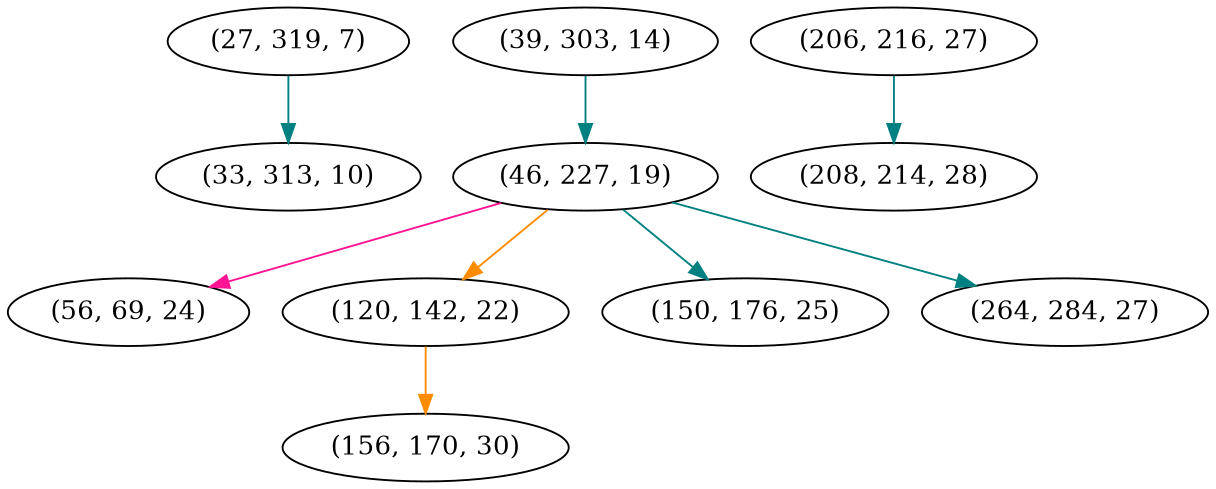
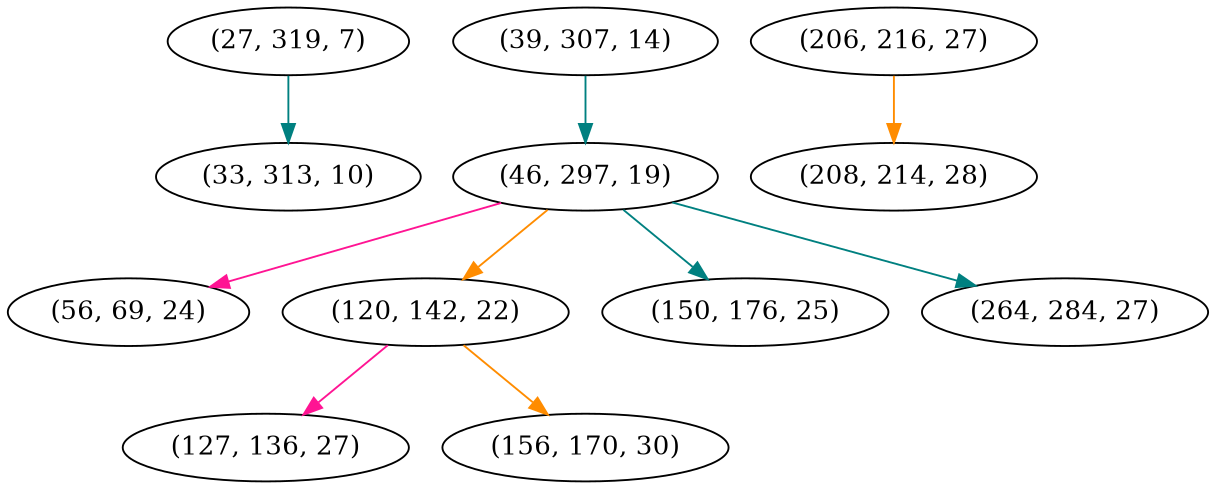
node "(39, 303, 14)": label "(39, 303, 14)" -> "(39, 307, 14)"
edge "(206, 216, 27)" -> "(208, 214, 28)": color teal -> darkorange
node "(46, 227, 19)": label "(46, 227, 19)" -> "(46, 297, 19)"
node "(127, 136, 27)": added
